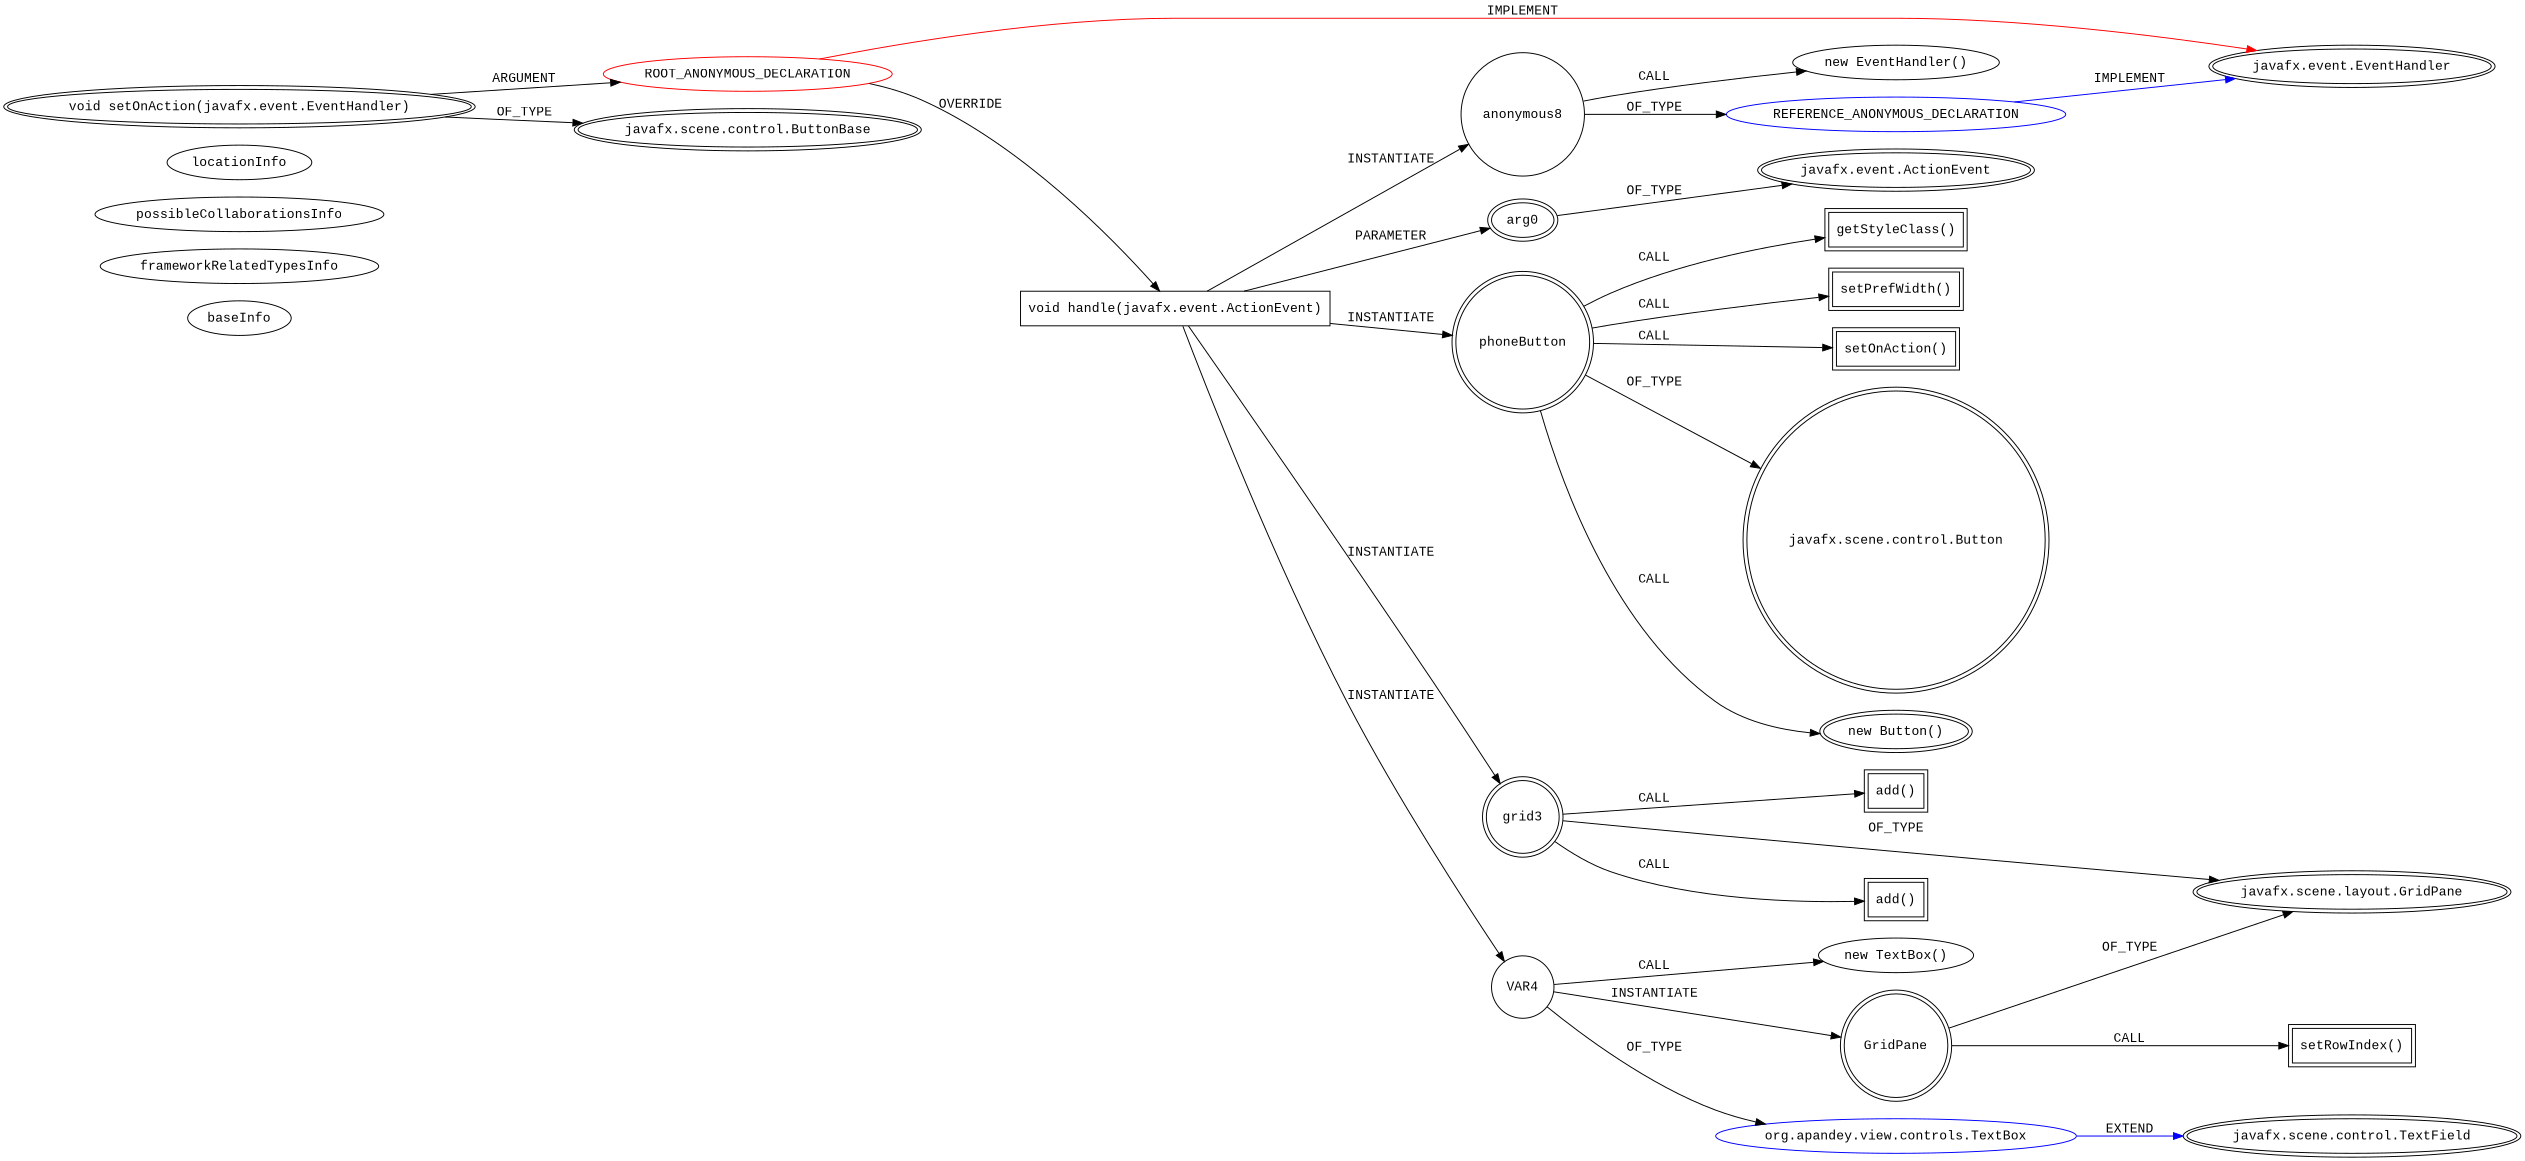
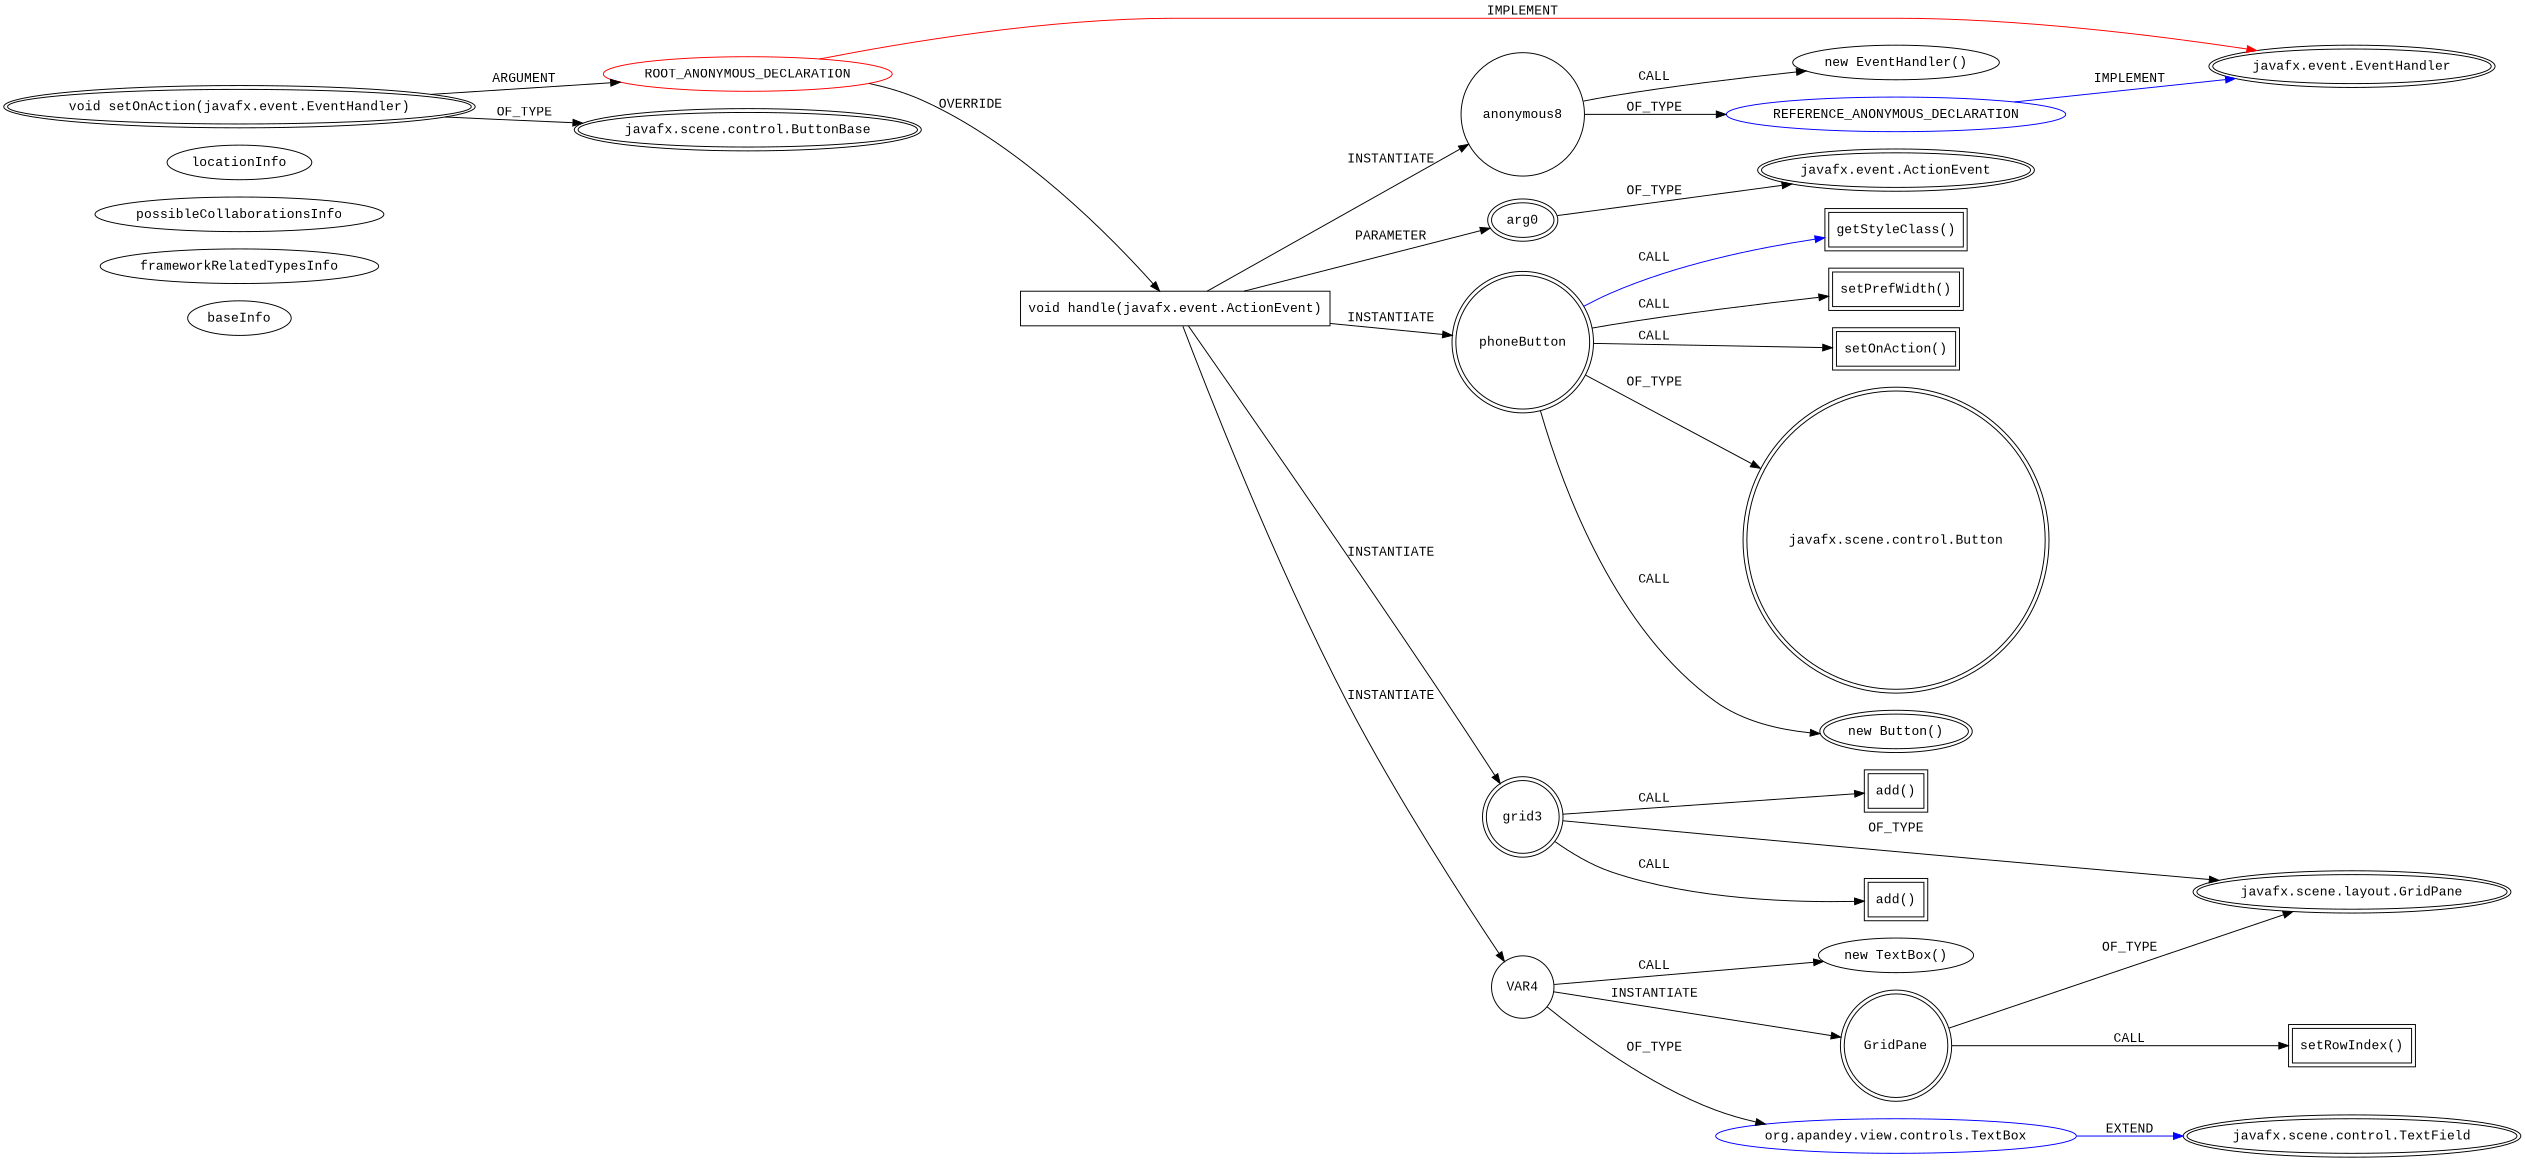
edge "phoneButton" -> "getStyleClass()": color black -> blue
